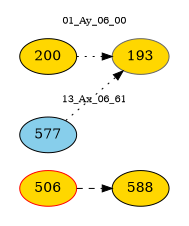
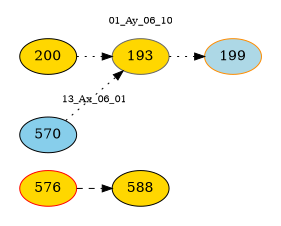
cluster "01_Ay_06_00": label "01_Ay_06_00" -> "01_Ay_06_10"
node "199": added
cluster "13_Ax_06_61": label "13_Ax_06_61" -> "13_Ax_06_01"
node "577": label "577" -> "570"
node "506": label "506" -> "576"
